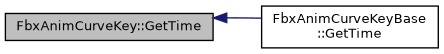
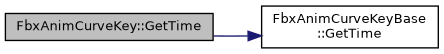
edge "FbxAnimCurveKeyBase ::GetTime" -> "FbxAnimCurveKey::GetTime": reversed
